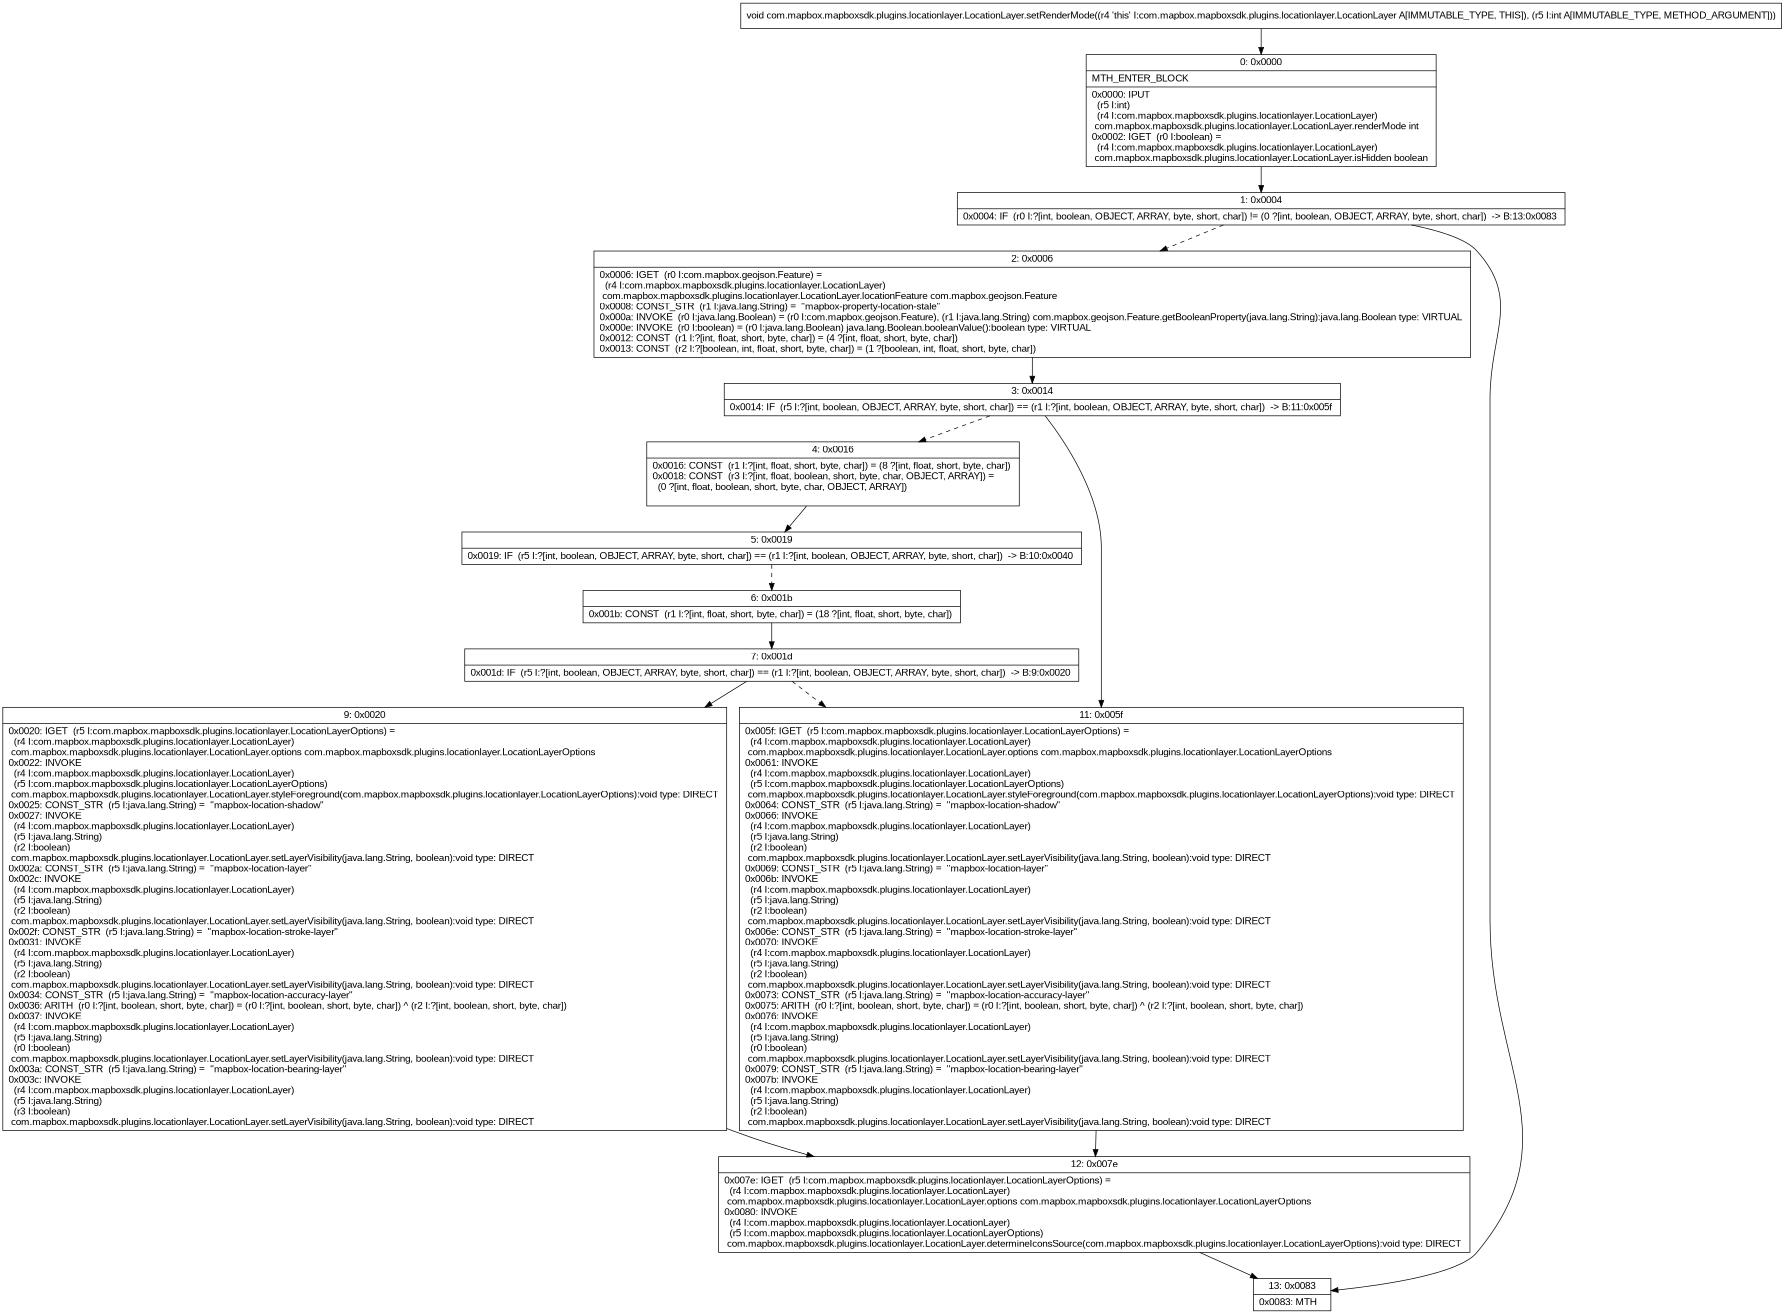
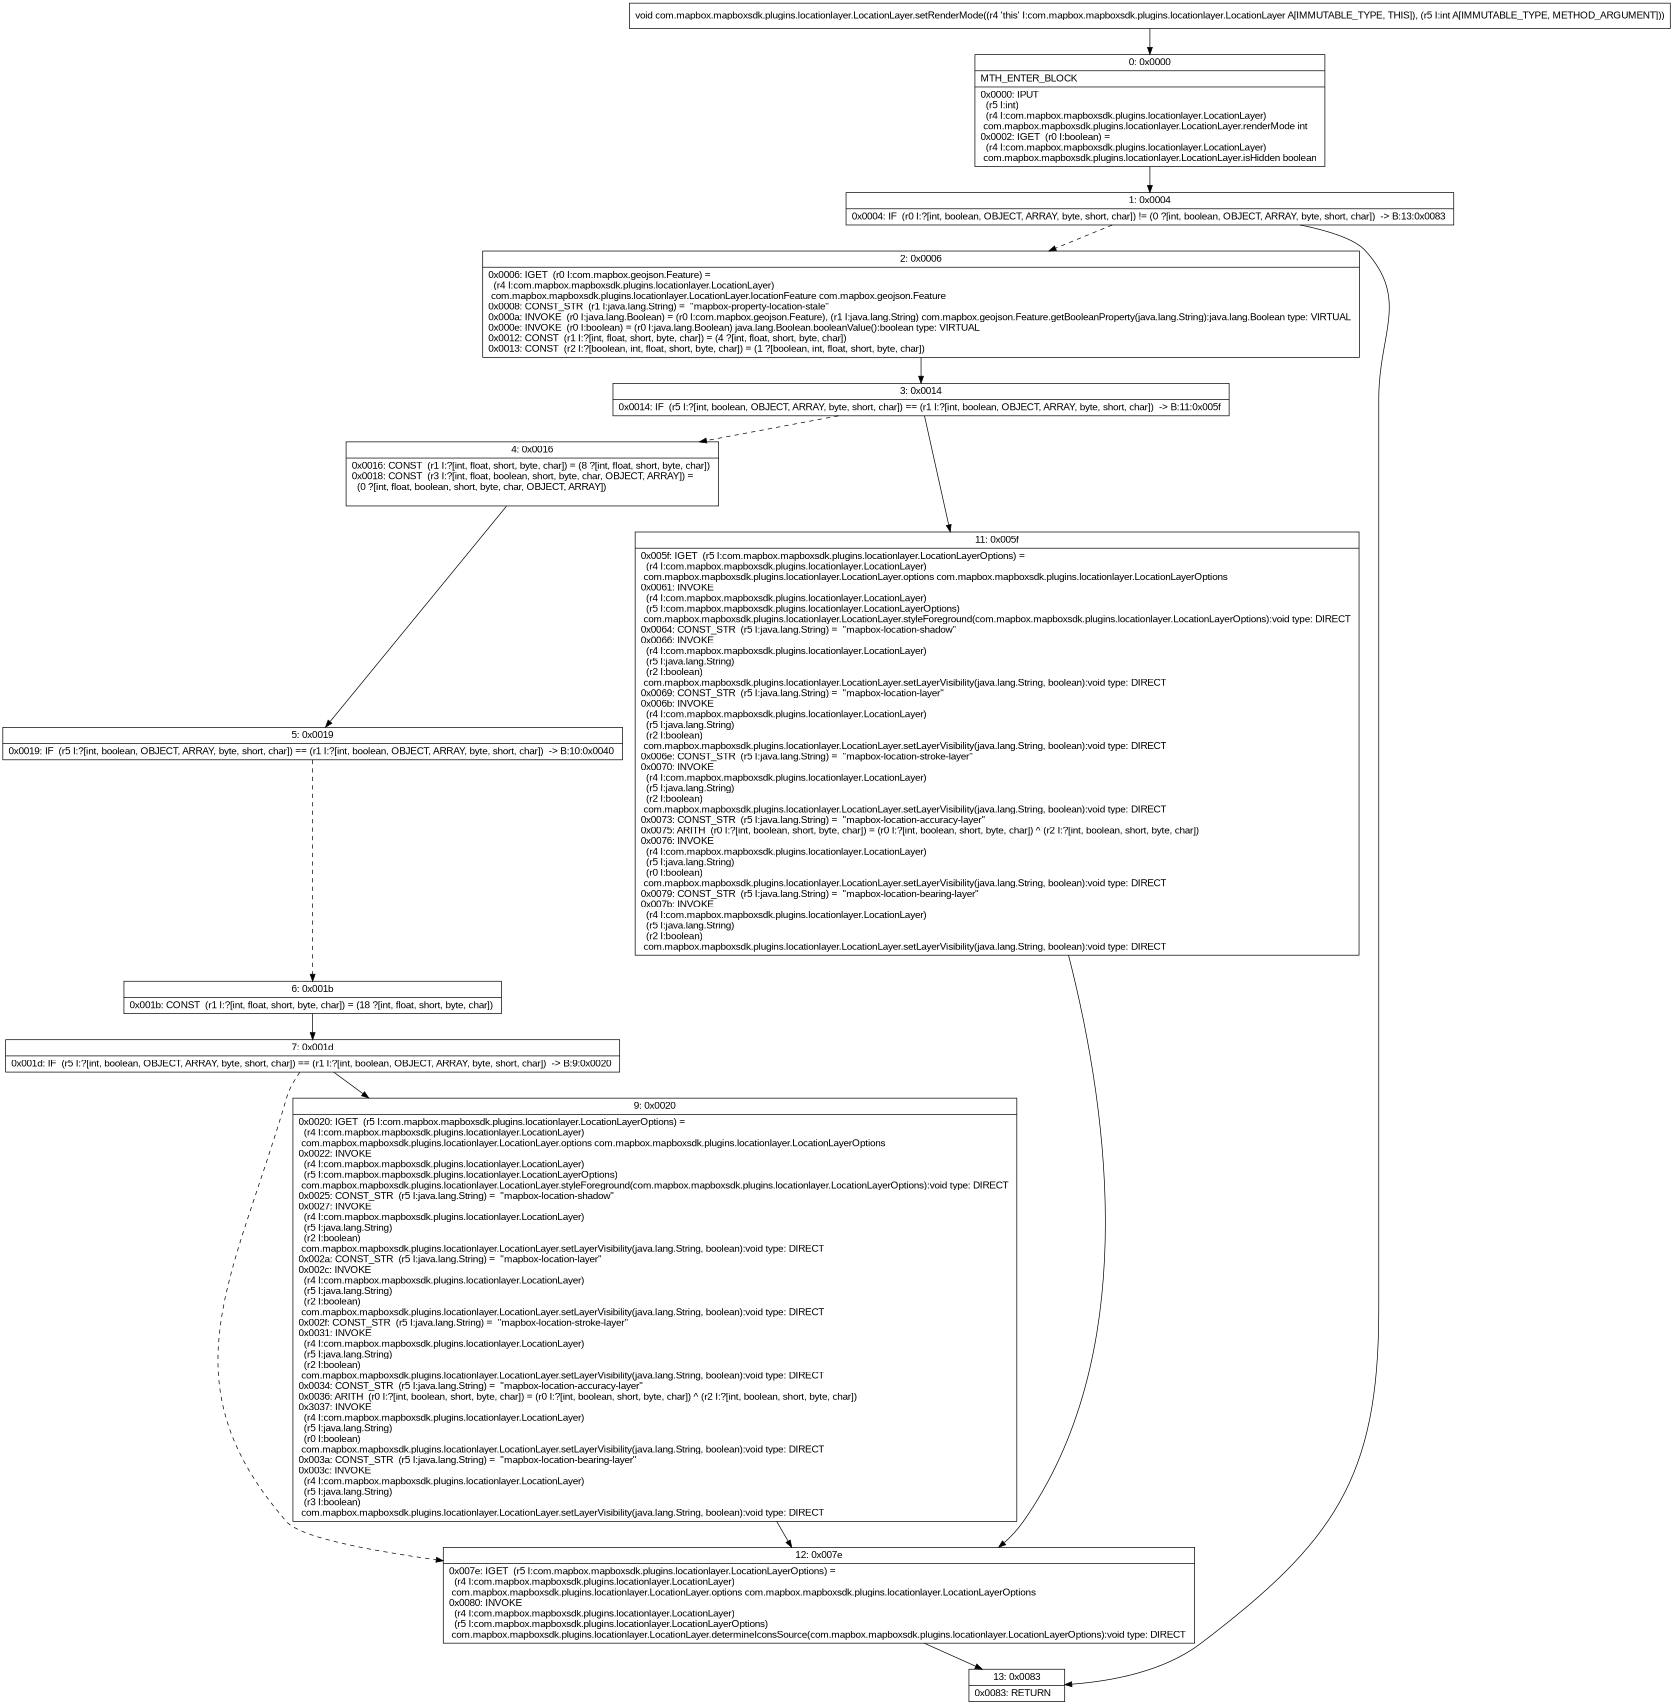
edge "7: 0x001d" -> "11: 0x005f": now "7: 0x001d" -> "12: 0x007e"
node "9: 0x0020": text "0x0037: INVOKE" -> "0x3037: INVOKE"
node "13: 0x0083": text "0x0083: MTH" -> "0x0083: RETURN"
